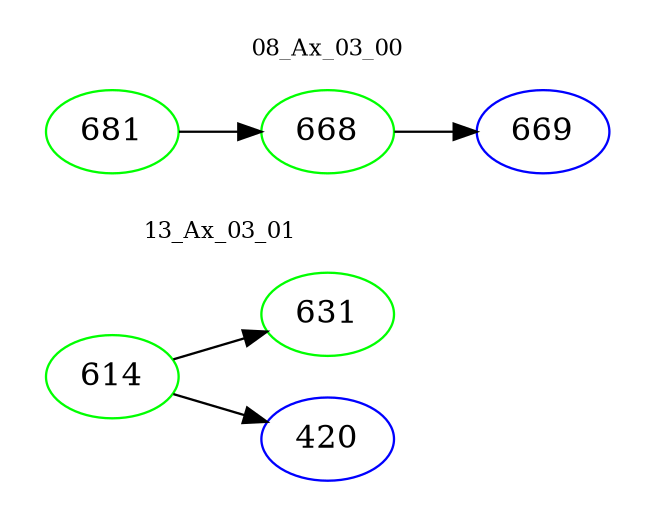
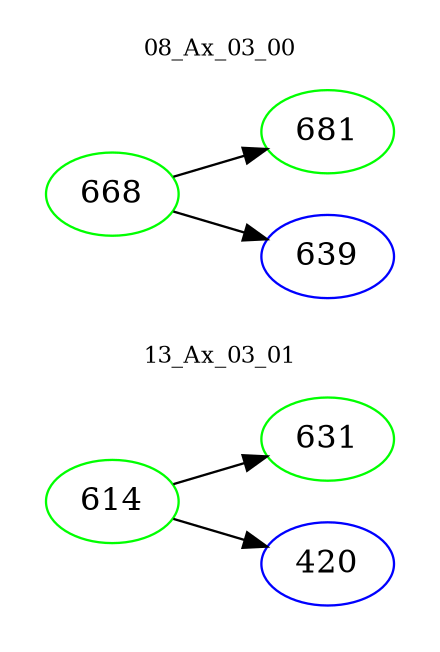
edge "681" -> "668": reversed
node "669": label "669" -> "639"
